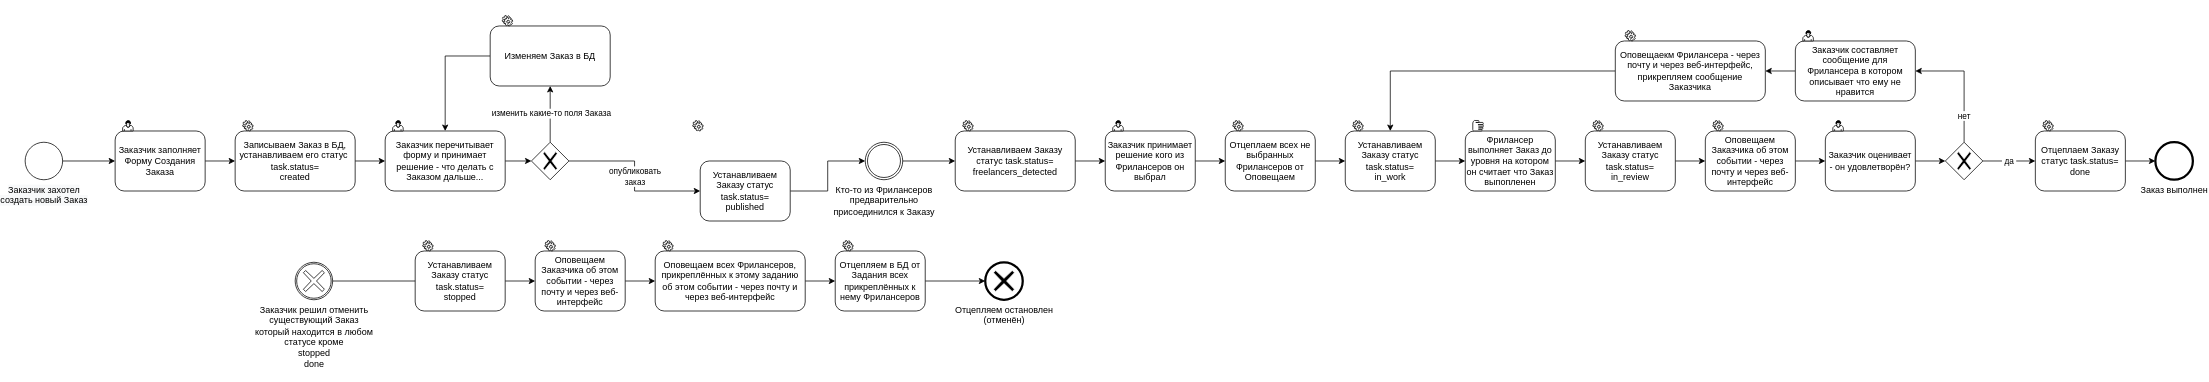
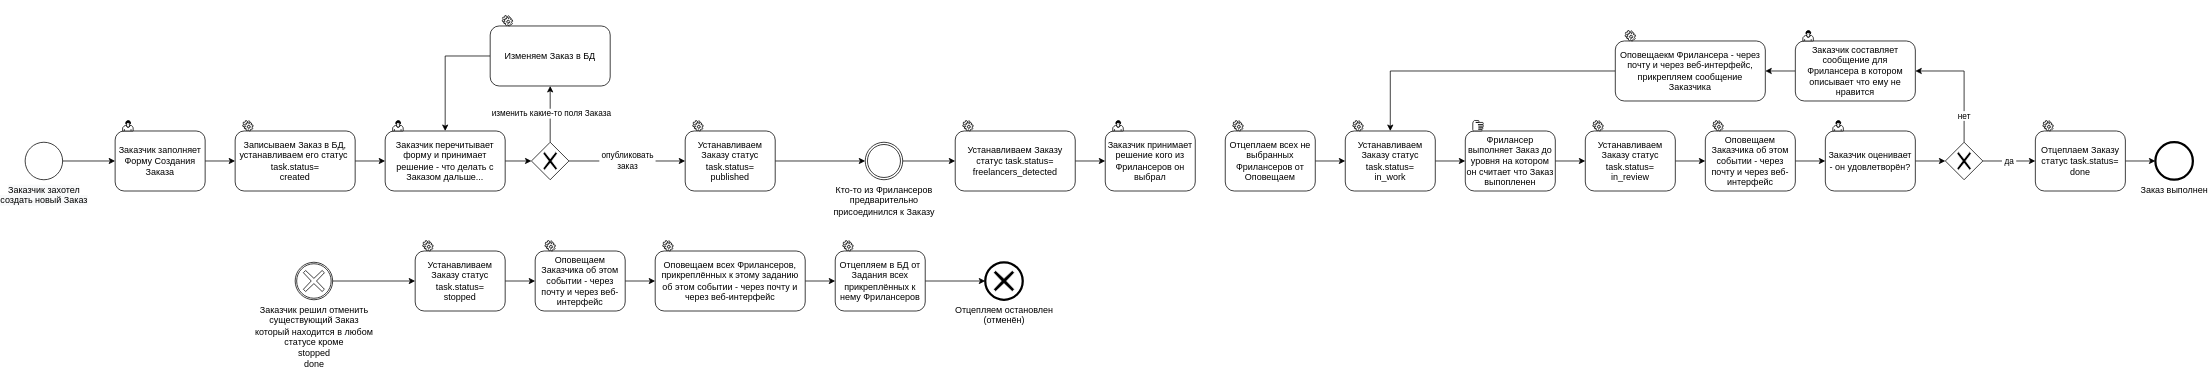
edge "Заказчик принимает решение кого из Фрилансеров он выбрал" -> "Отцеплаем всех не выбранных Фрилансеров от Оповещаем": removed
node "Устанавливаем Заказу статус task.status= published": moved (745, 191) -> (730, 161)
edge "Заказчик решил отменить существующий Заказ который находится в любом статусе кроме stopped done" -- "Устанавливаем Заказу статус task.status= stopped": arrowhead none -> classic
